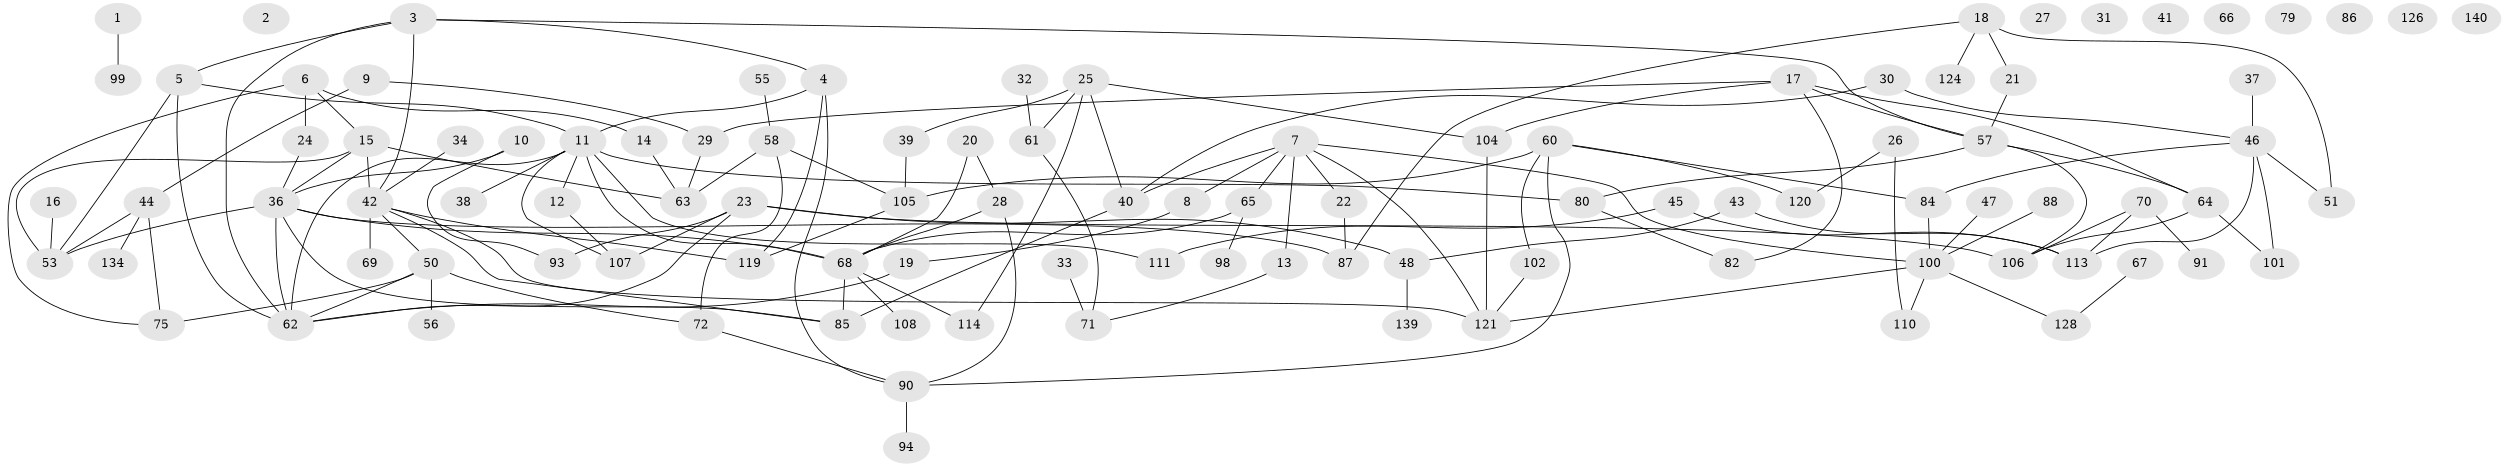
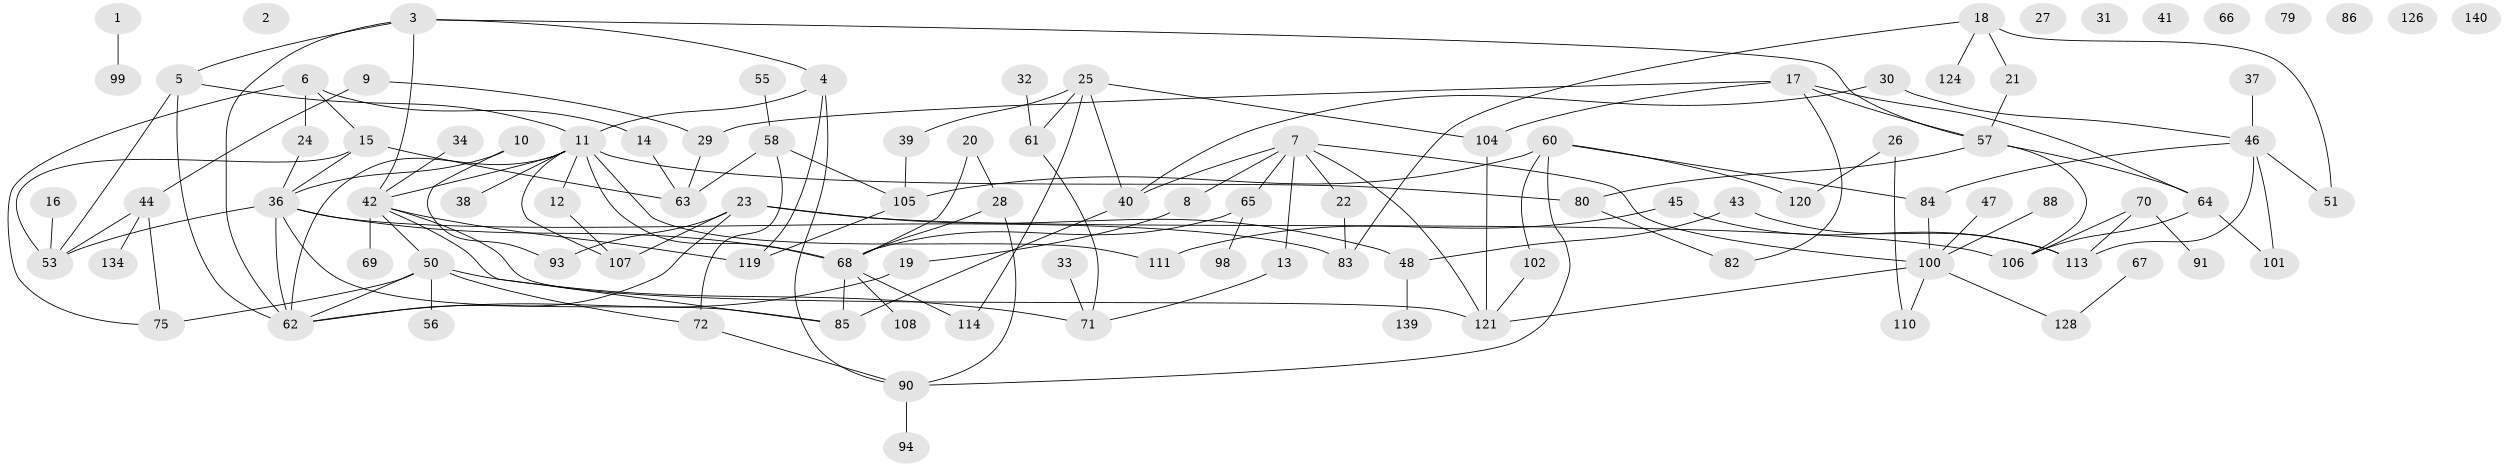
edge "15" -- "42": now "11" -- "42"
node "87": label "87" -> "83"
edge "50" -- "71": added
